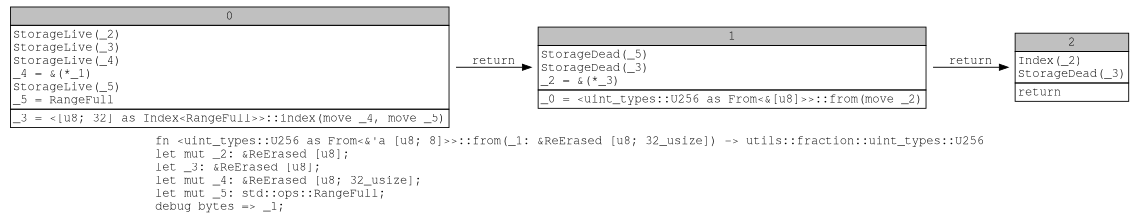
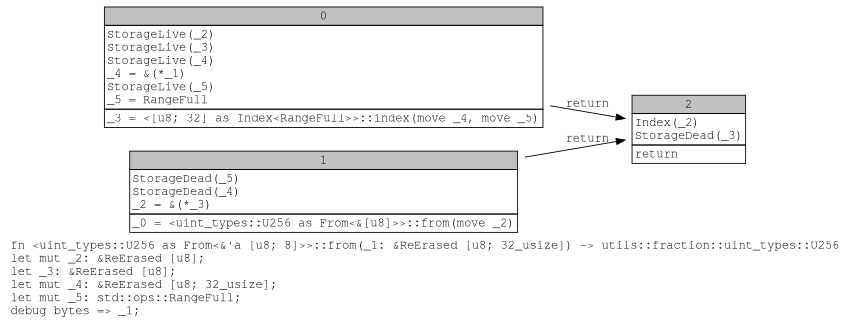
edge "0" -> "1": now "0" -> "2"
node "1": text "StorageDead(_3)" -> "StorageDead(_4)"
